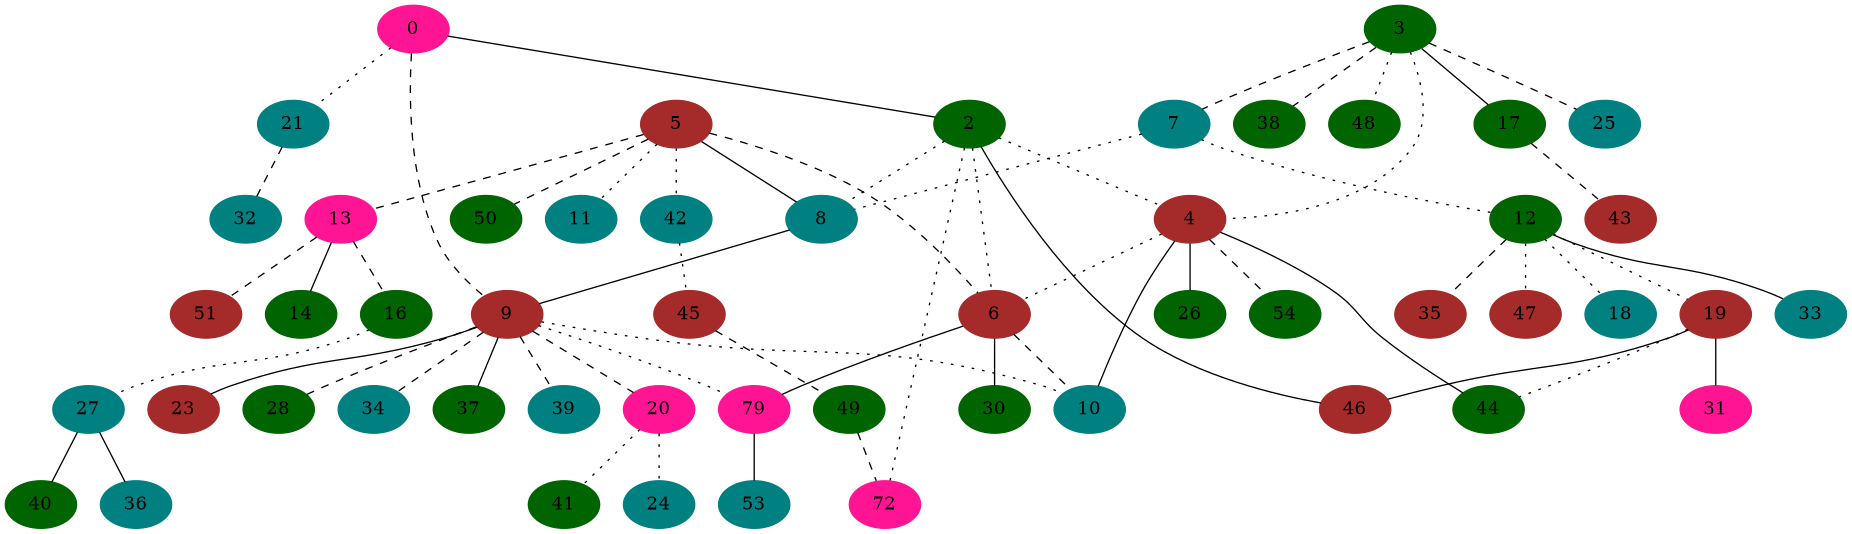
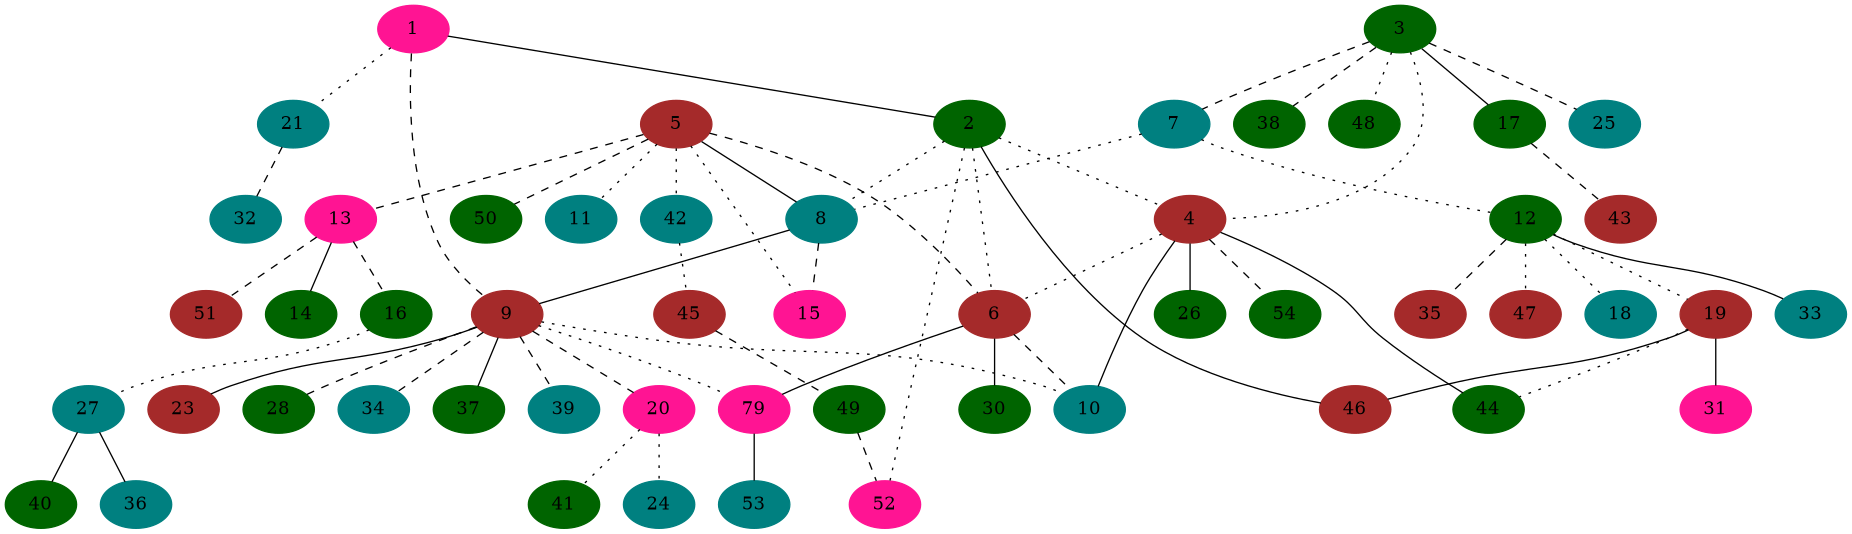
node "0": label "0" -> "1"
node "15": added
node "72": label "72" -> "52"
